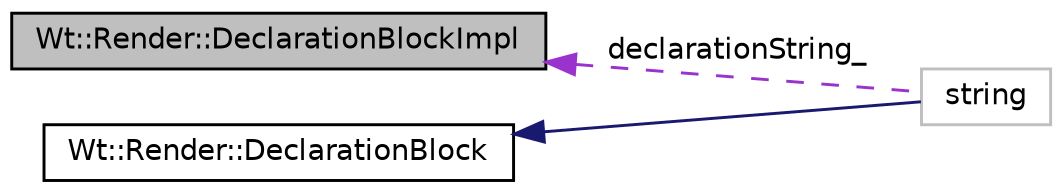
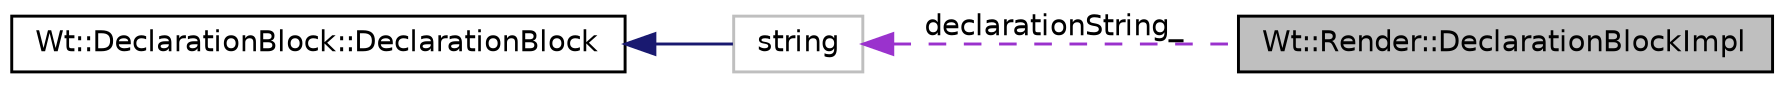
edge "string" -> "Wt::Render::DeclarationBlockImpl": reversed
node "Wt::Render::DeclarationBlock": label "Wt::Render::DeclarationBlock" -> "Wt::DeclarationBlock::DeclarationBlock"
